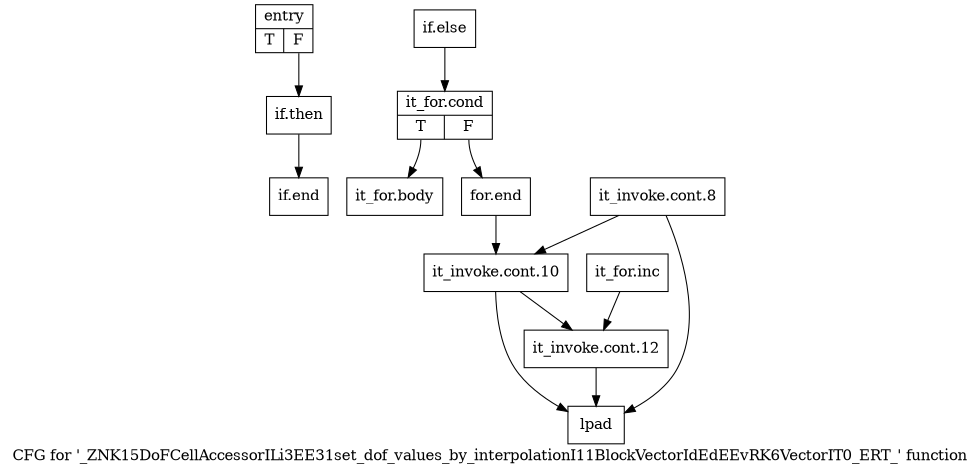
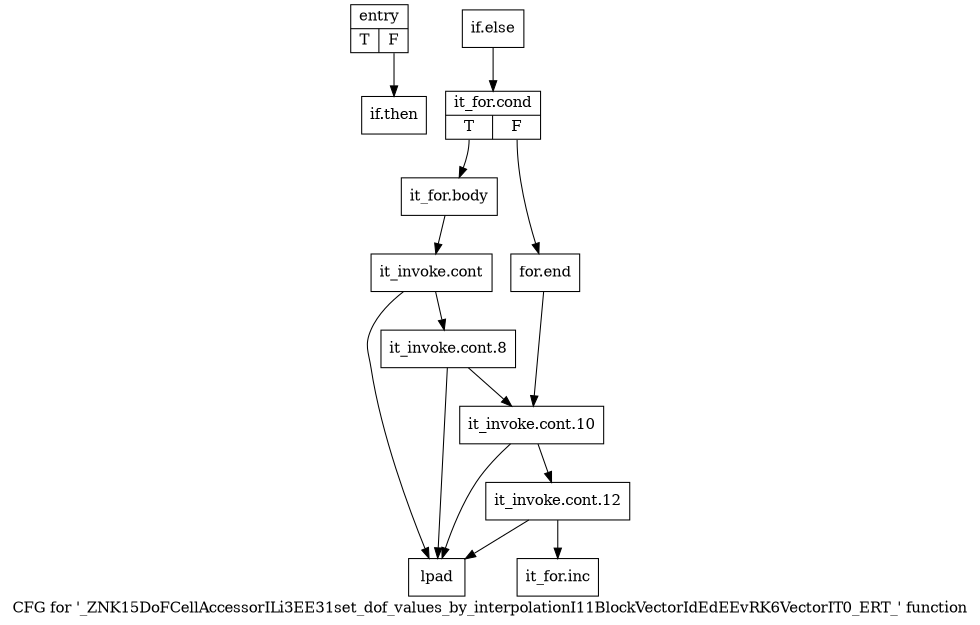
node "if.end": removed
node "it_invoke.cont": added
edge "it_for.inc" -> "it_invoke.cont.12": reversed
